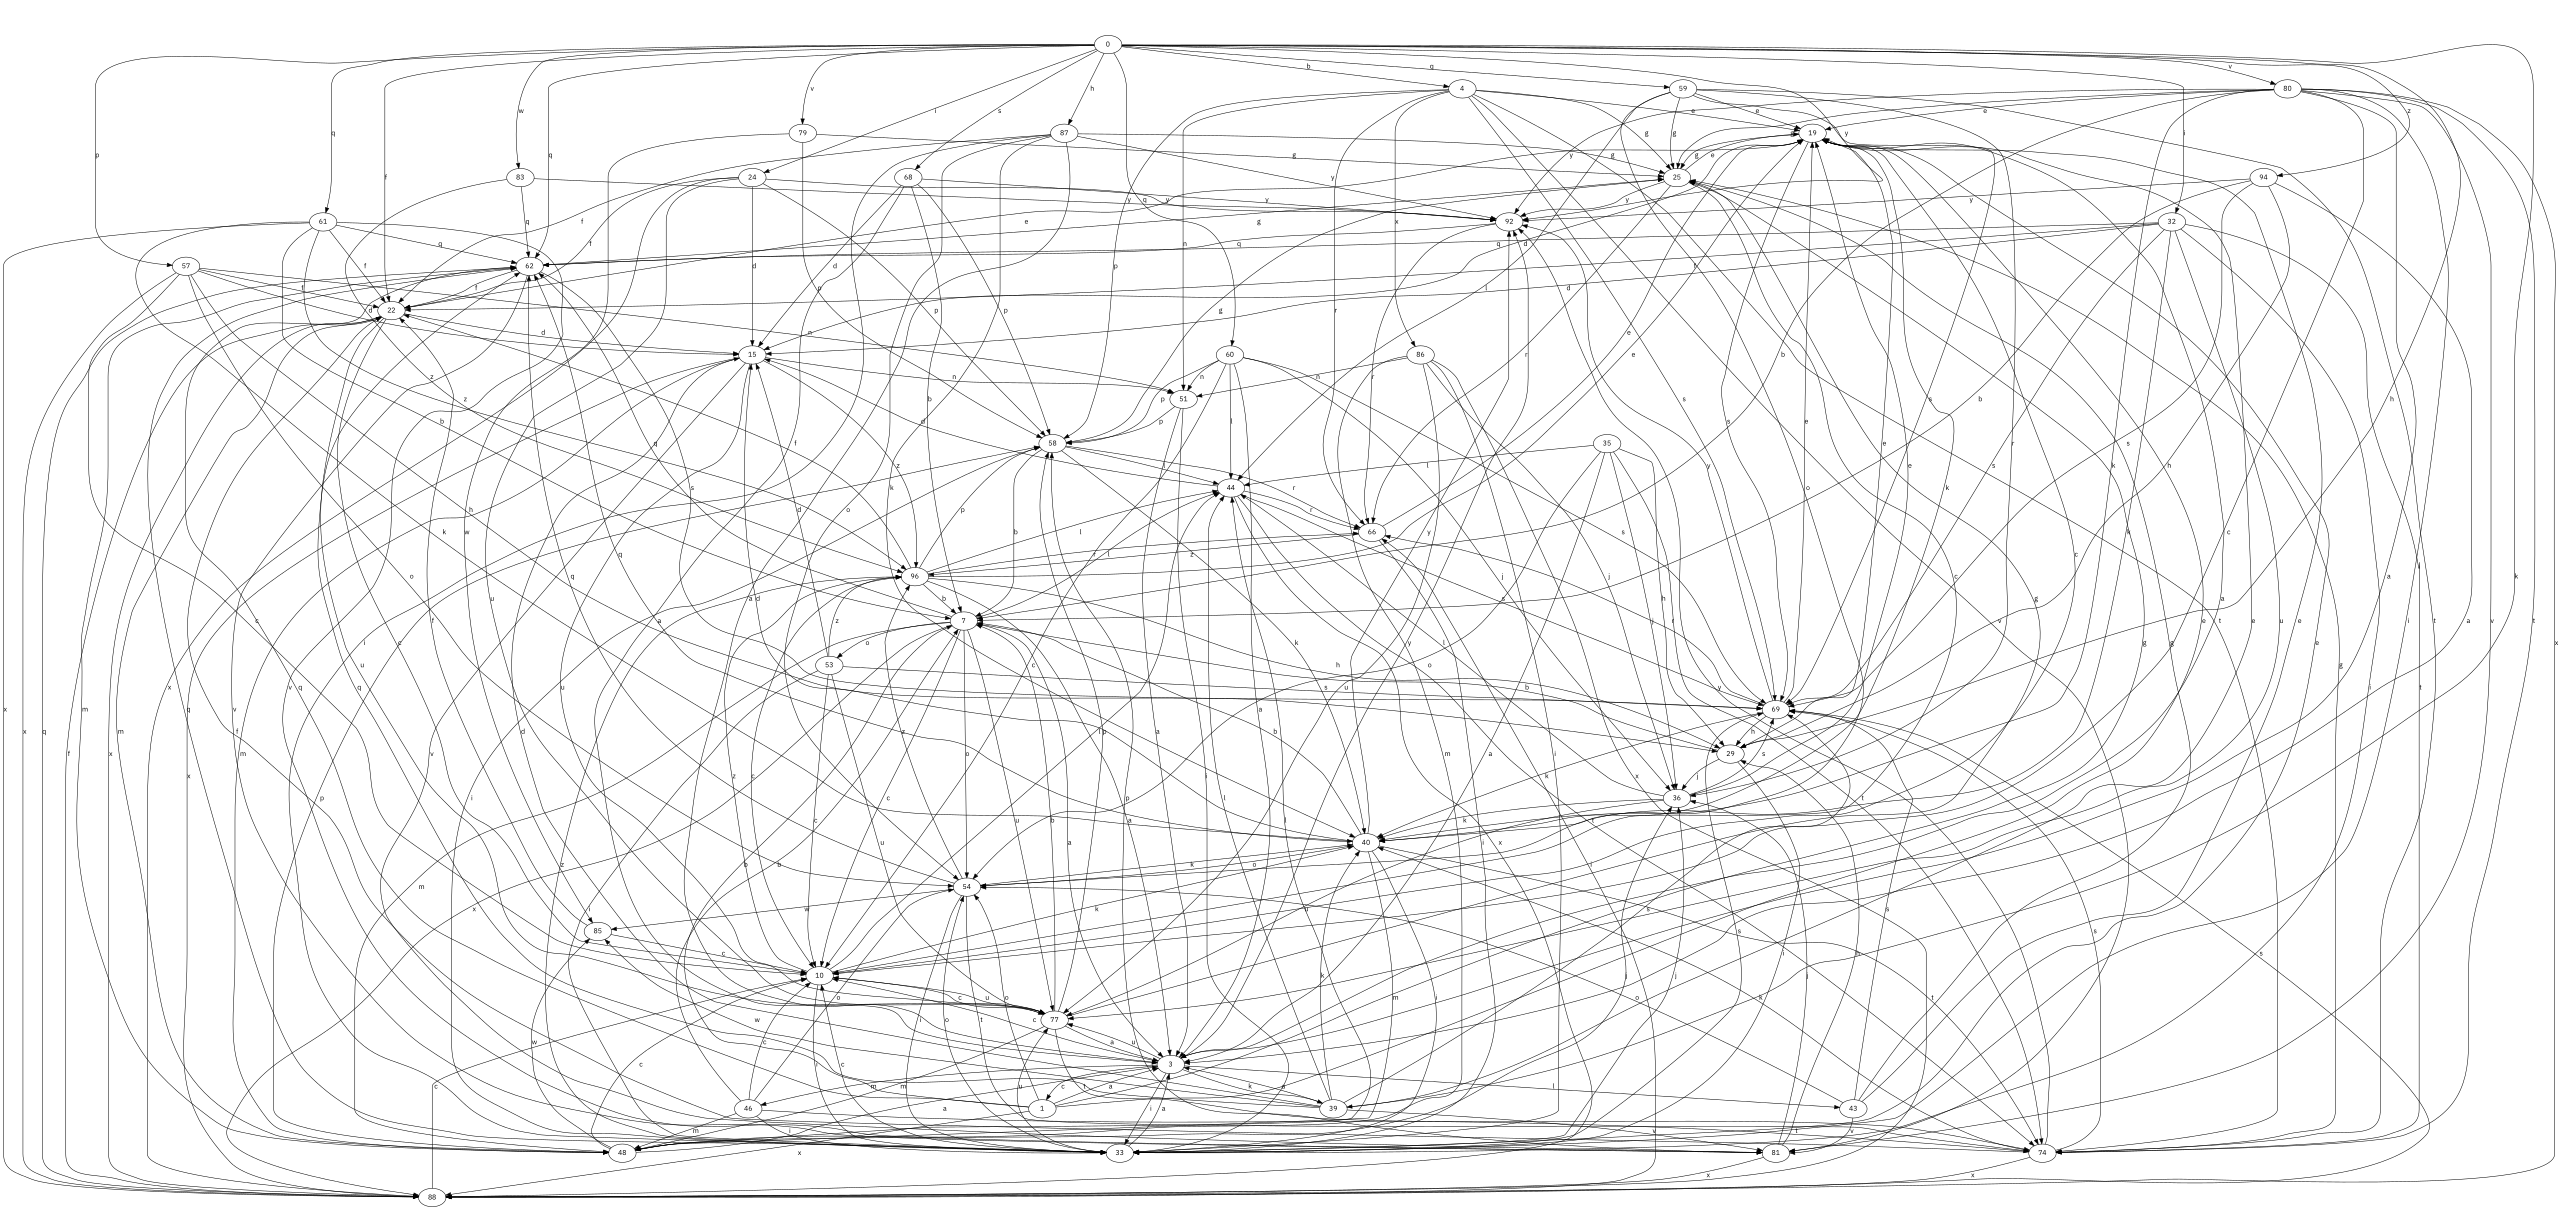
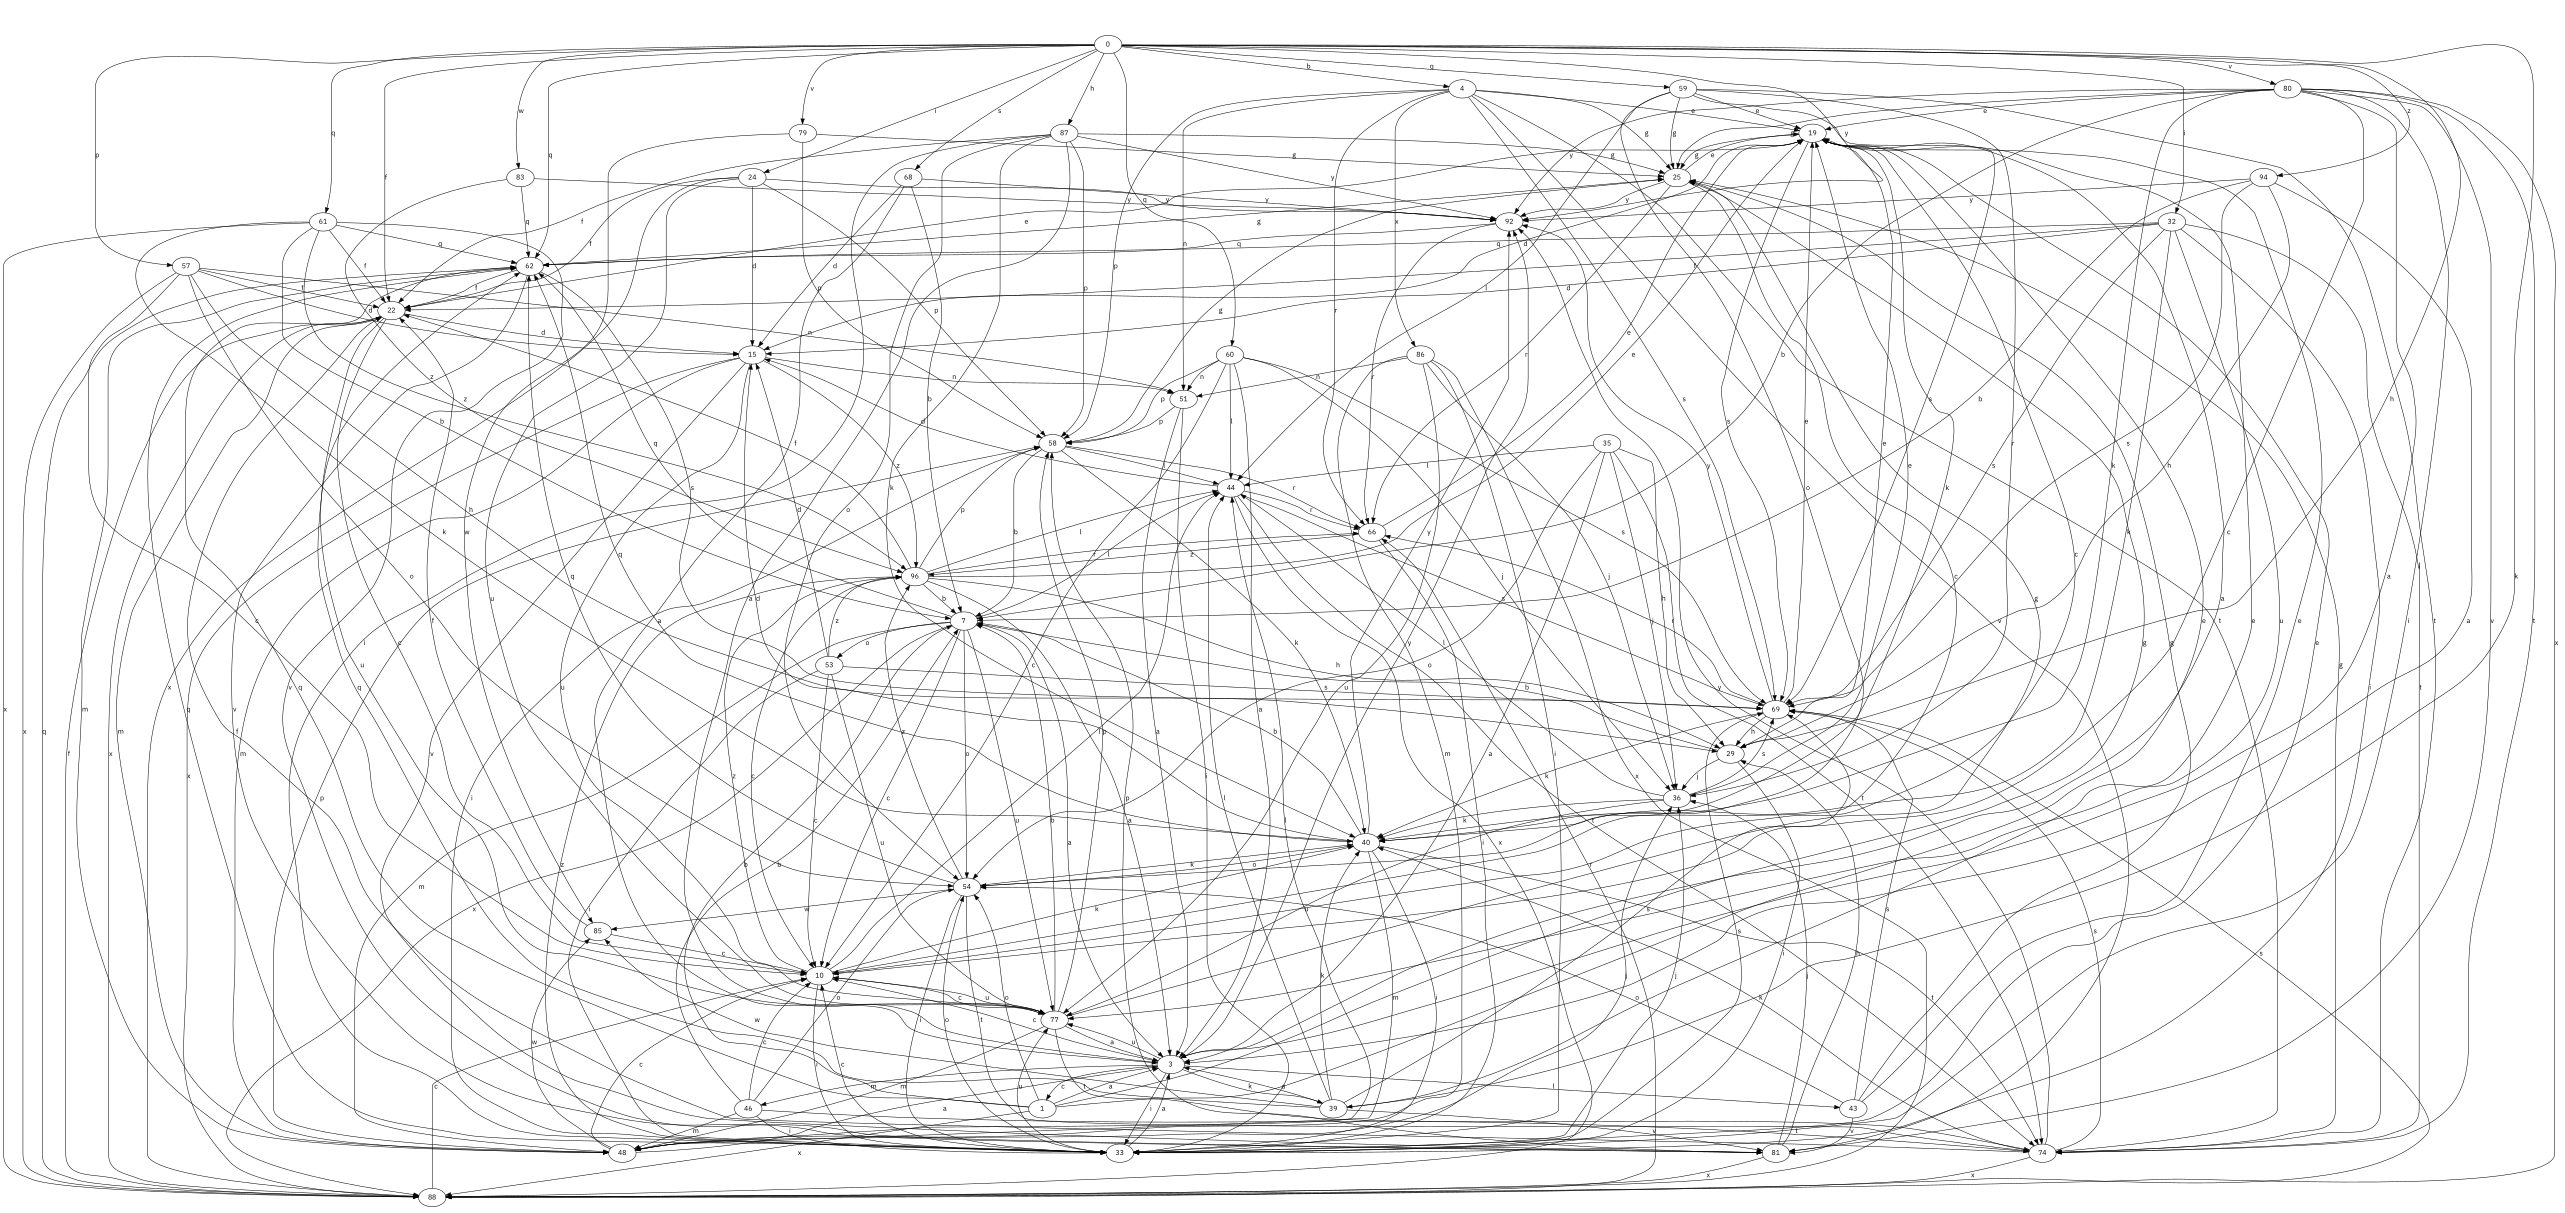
edge "68" -> "58": now "87" -> "58"
edge "88" -> "66": label "i" -> "r"
edge "39" -> "15": removed, label "d"
